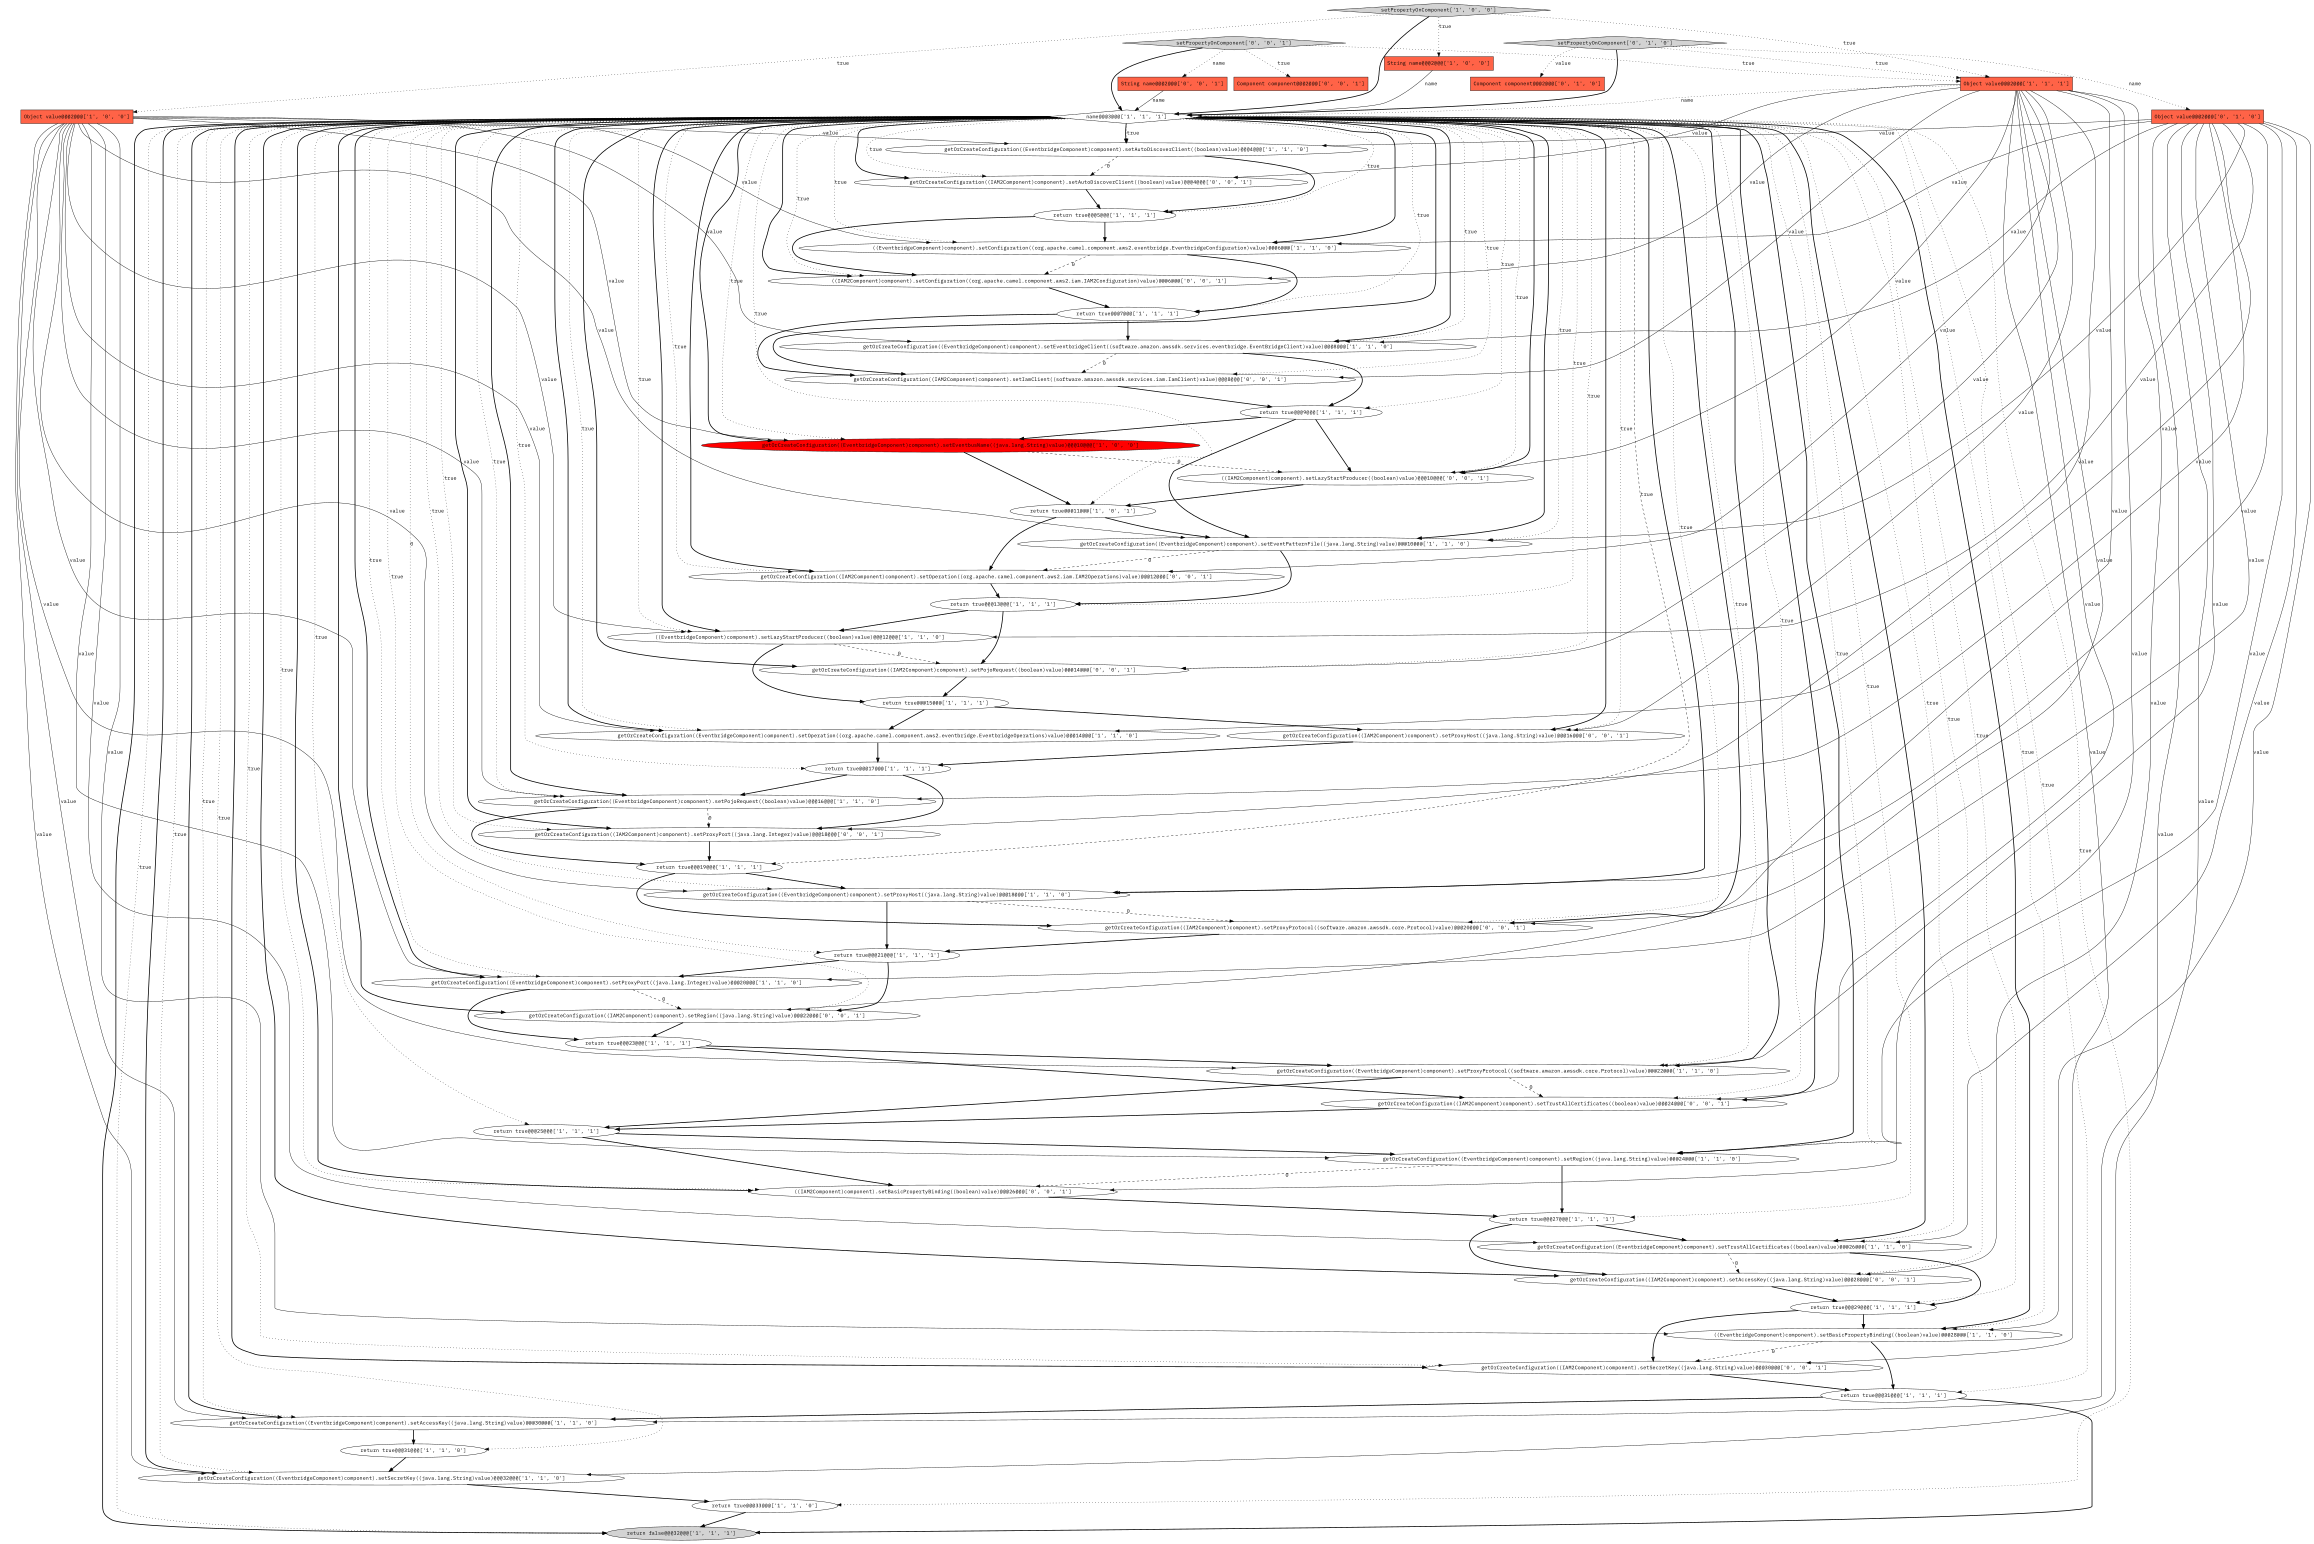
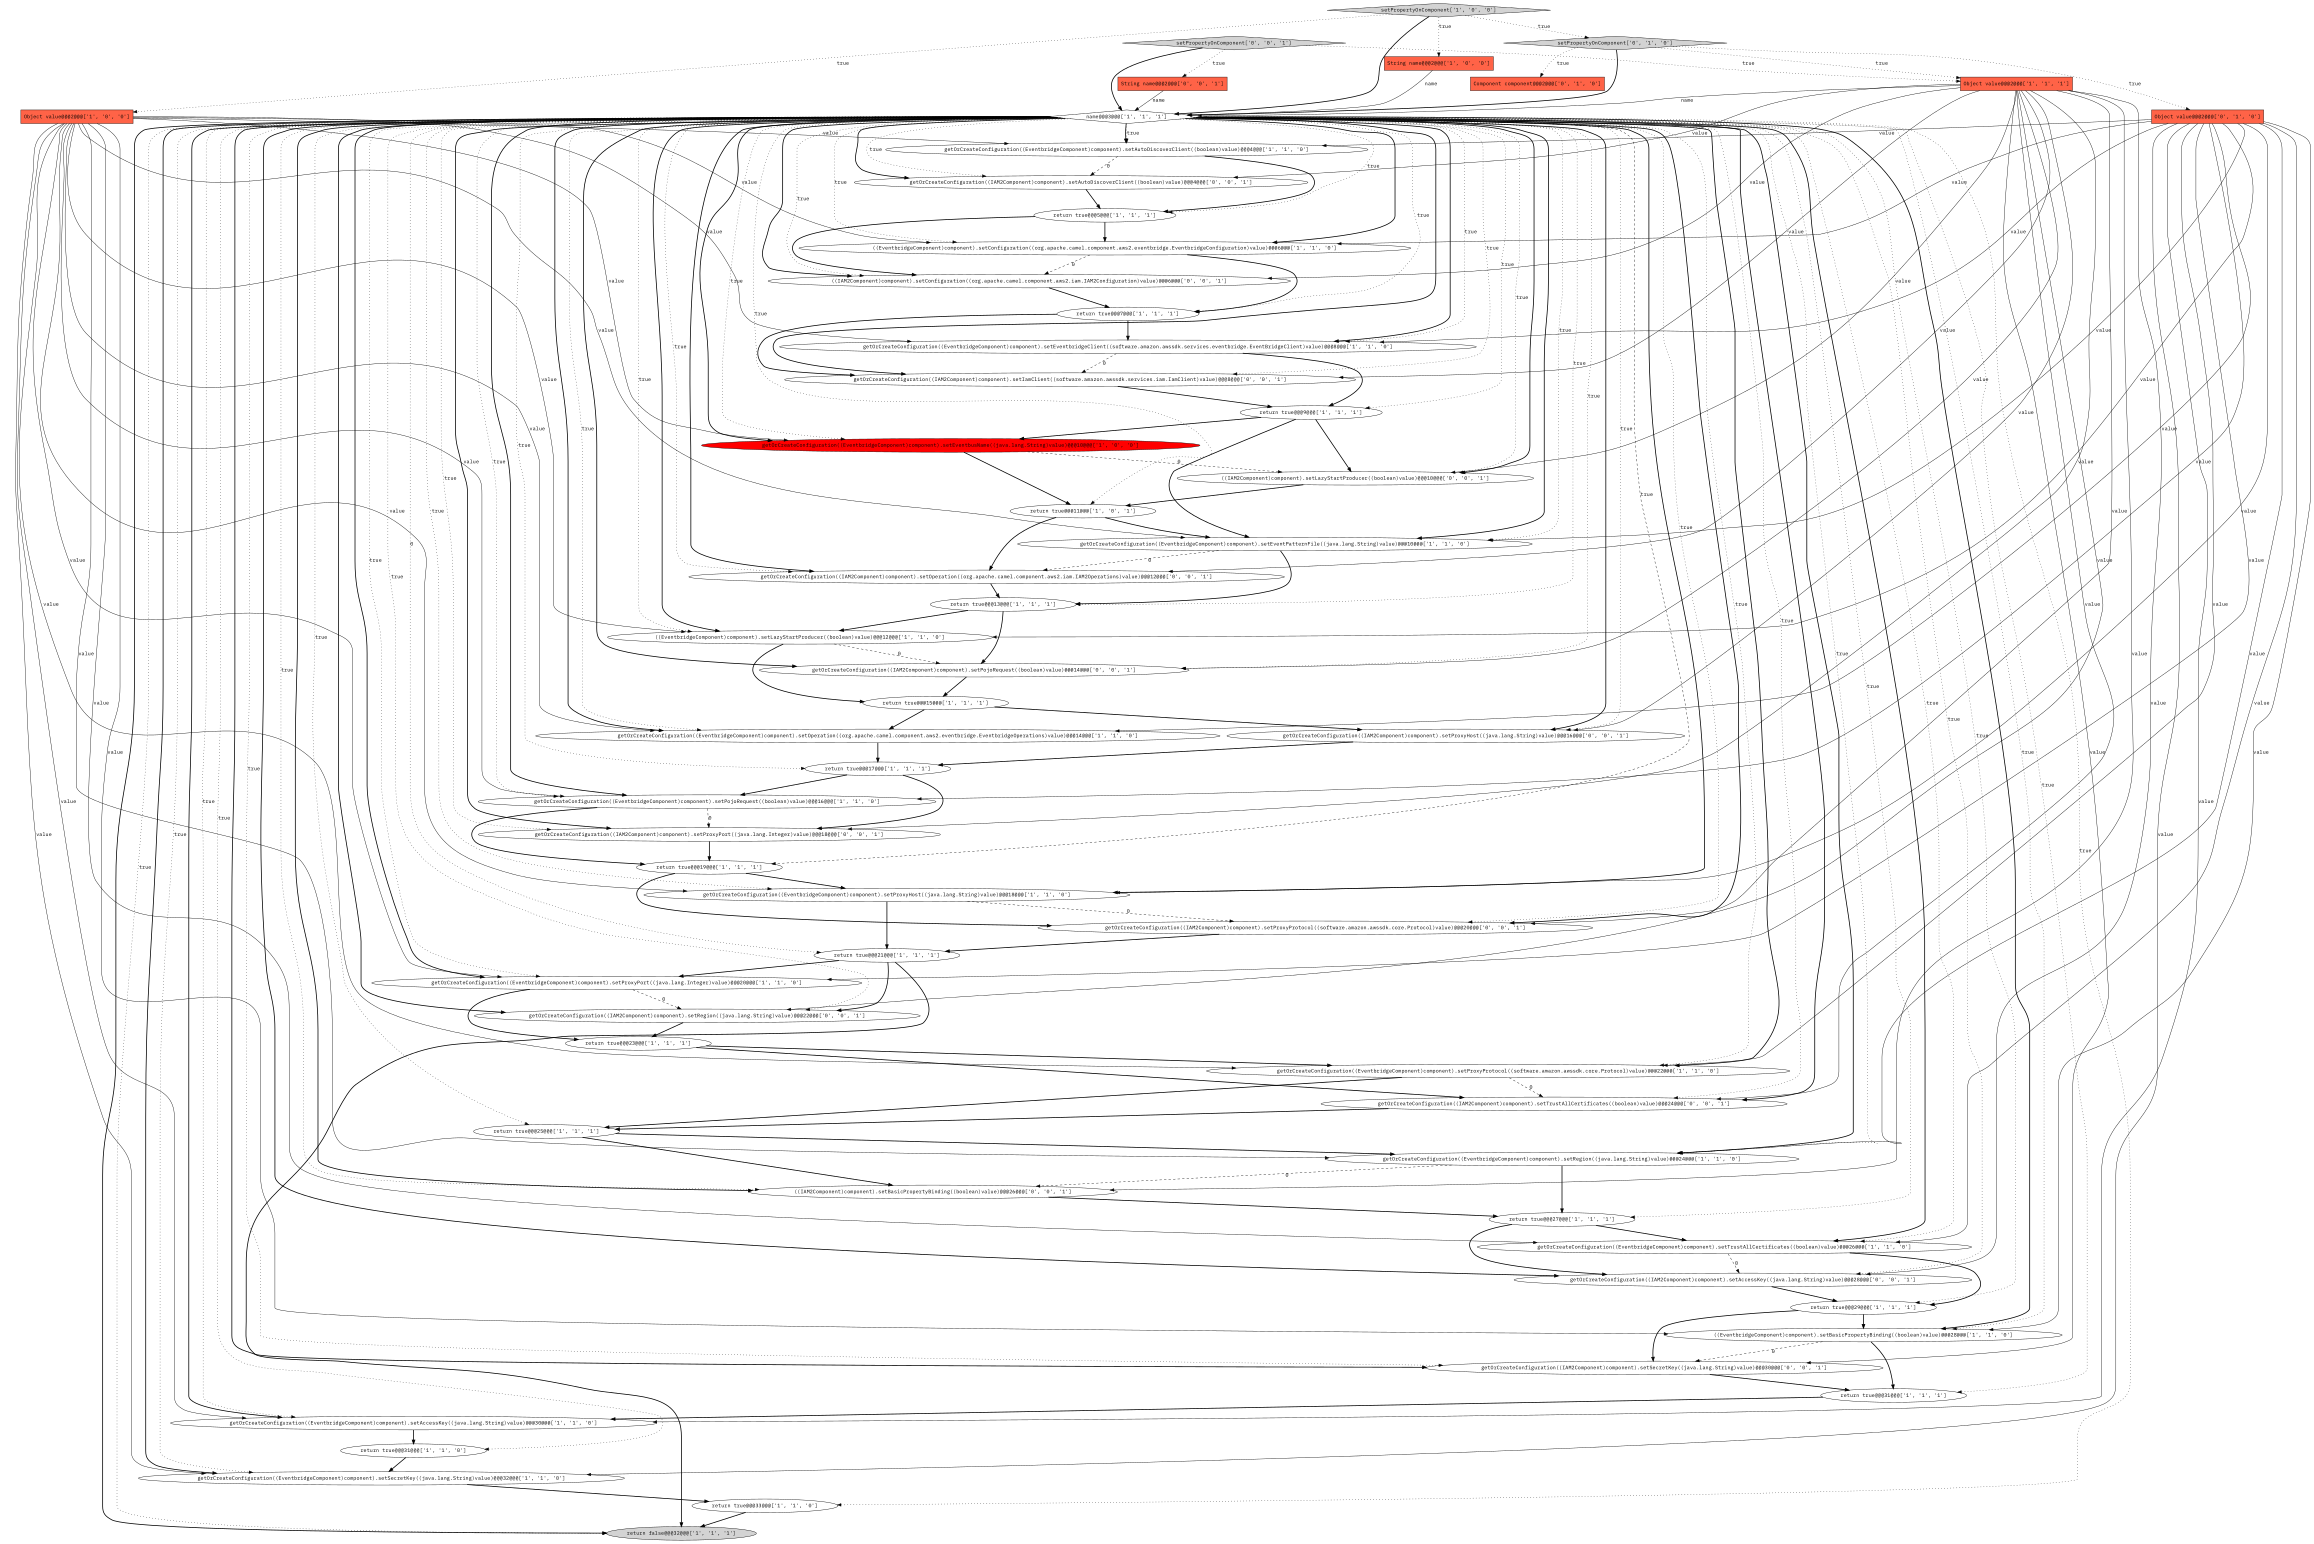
edge "setPropertyOnComponent['1', '0', '0']" -> "Object value@@@2@@@['1', '1', '1']": now "setPropertyOnComponent['1', '0', '0']" -> "setPropertyOnComponent['0', '1', '0']"
edge "setPropertyOnComponent['0', '0', '1']" -> "String name@@@2@@@['0', '0', '1']": label "name" -> "true"
edge "setPropertyOnComponent['0', '1', '0']" -> "Component component@@@2@@@['0', '1', '0']": label "value" -> "true"
node "Component component@@@2@@@['0', '0', '1']": removed
edge "setPropertyOnComponent['0', '1', '0']" -> "Object value@@@2@@@['0', '1', '0']": label "name" -> "true"
edge "Object value@@@2@@@['1', '1', '1']" -> "name@@@3@@@['1', '1', '1']": style dotted -> solid
edge "return true@@@31@@@['1', '1', '1']" -> "return false@@@32@@@['1', '1', '1']": now "return true@@@21@@@['1', '1', '1']" -> "return false@@@32@@@['1', '1', '1']"
